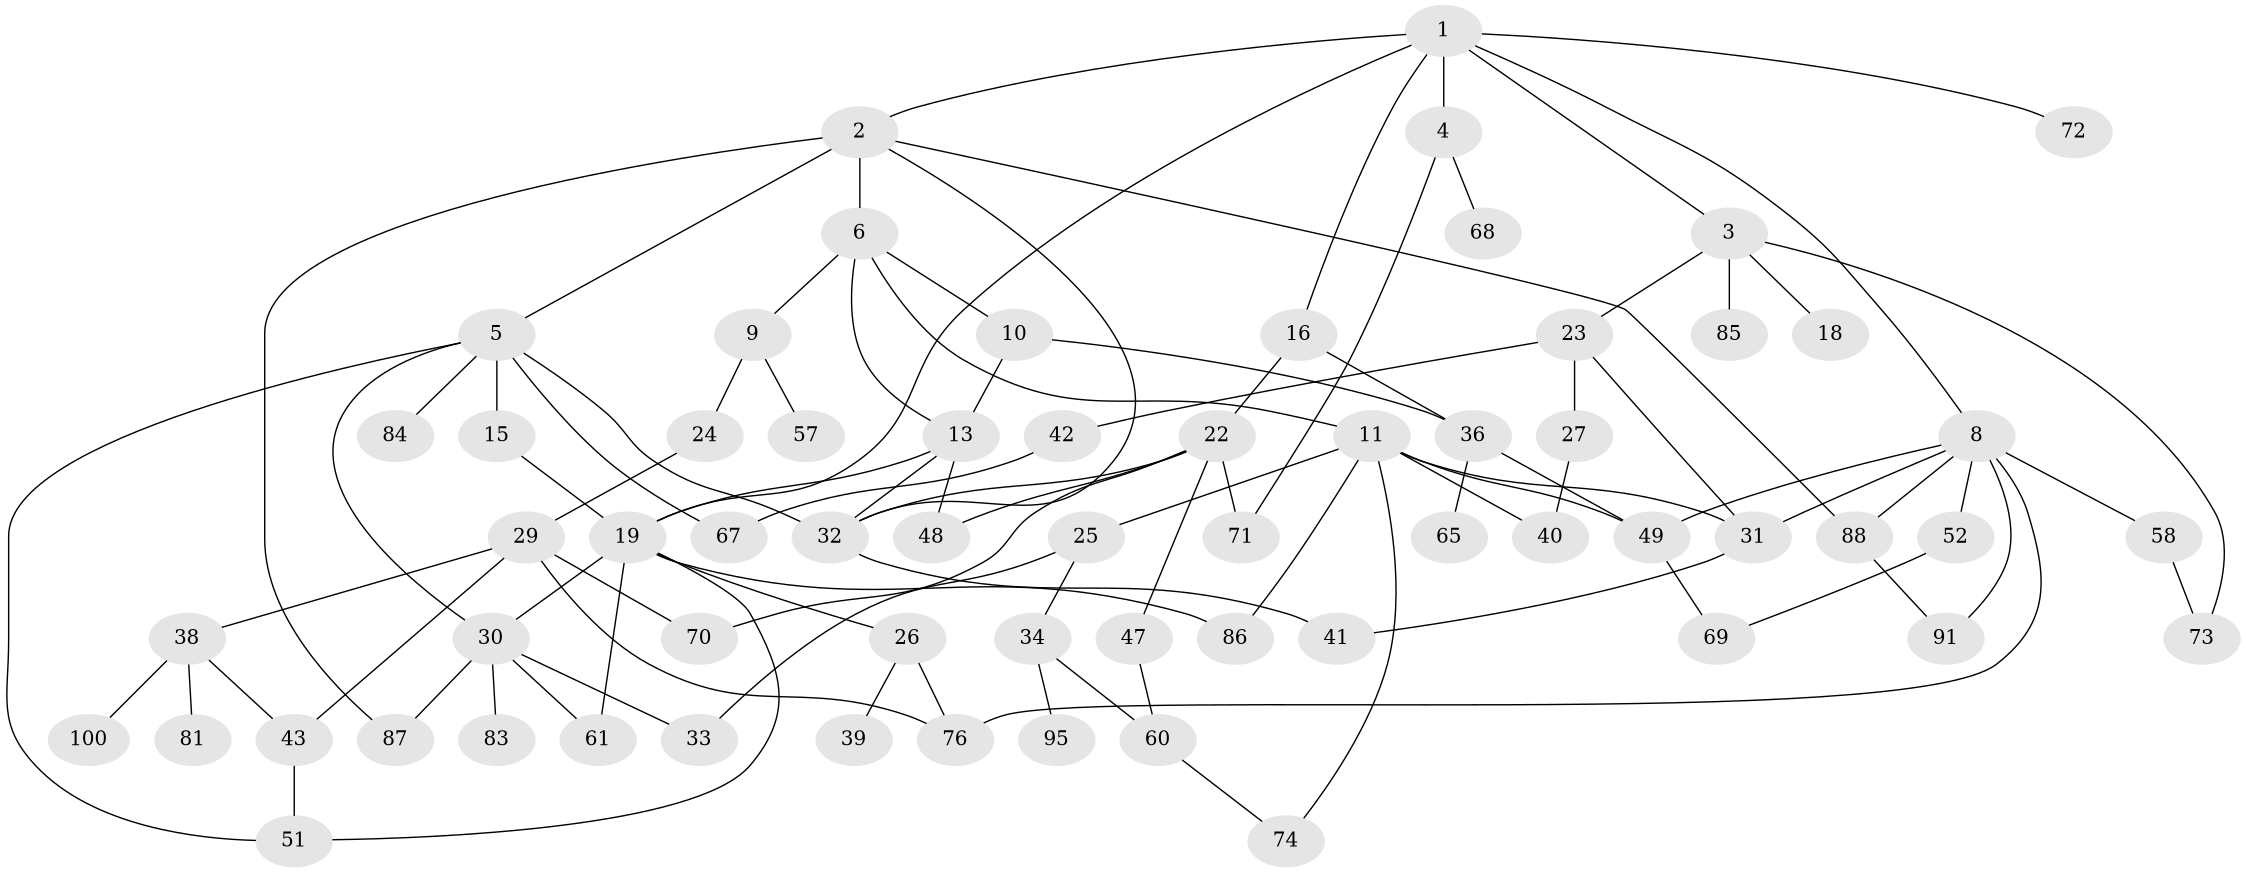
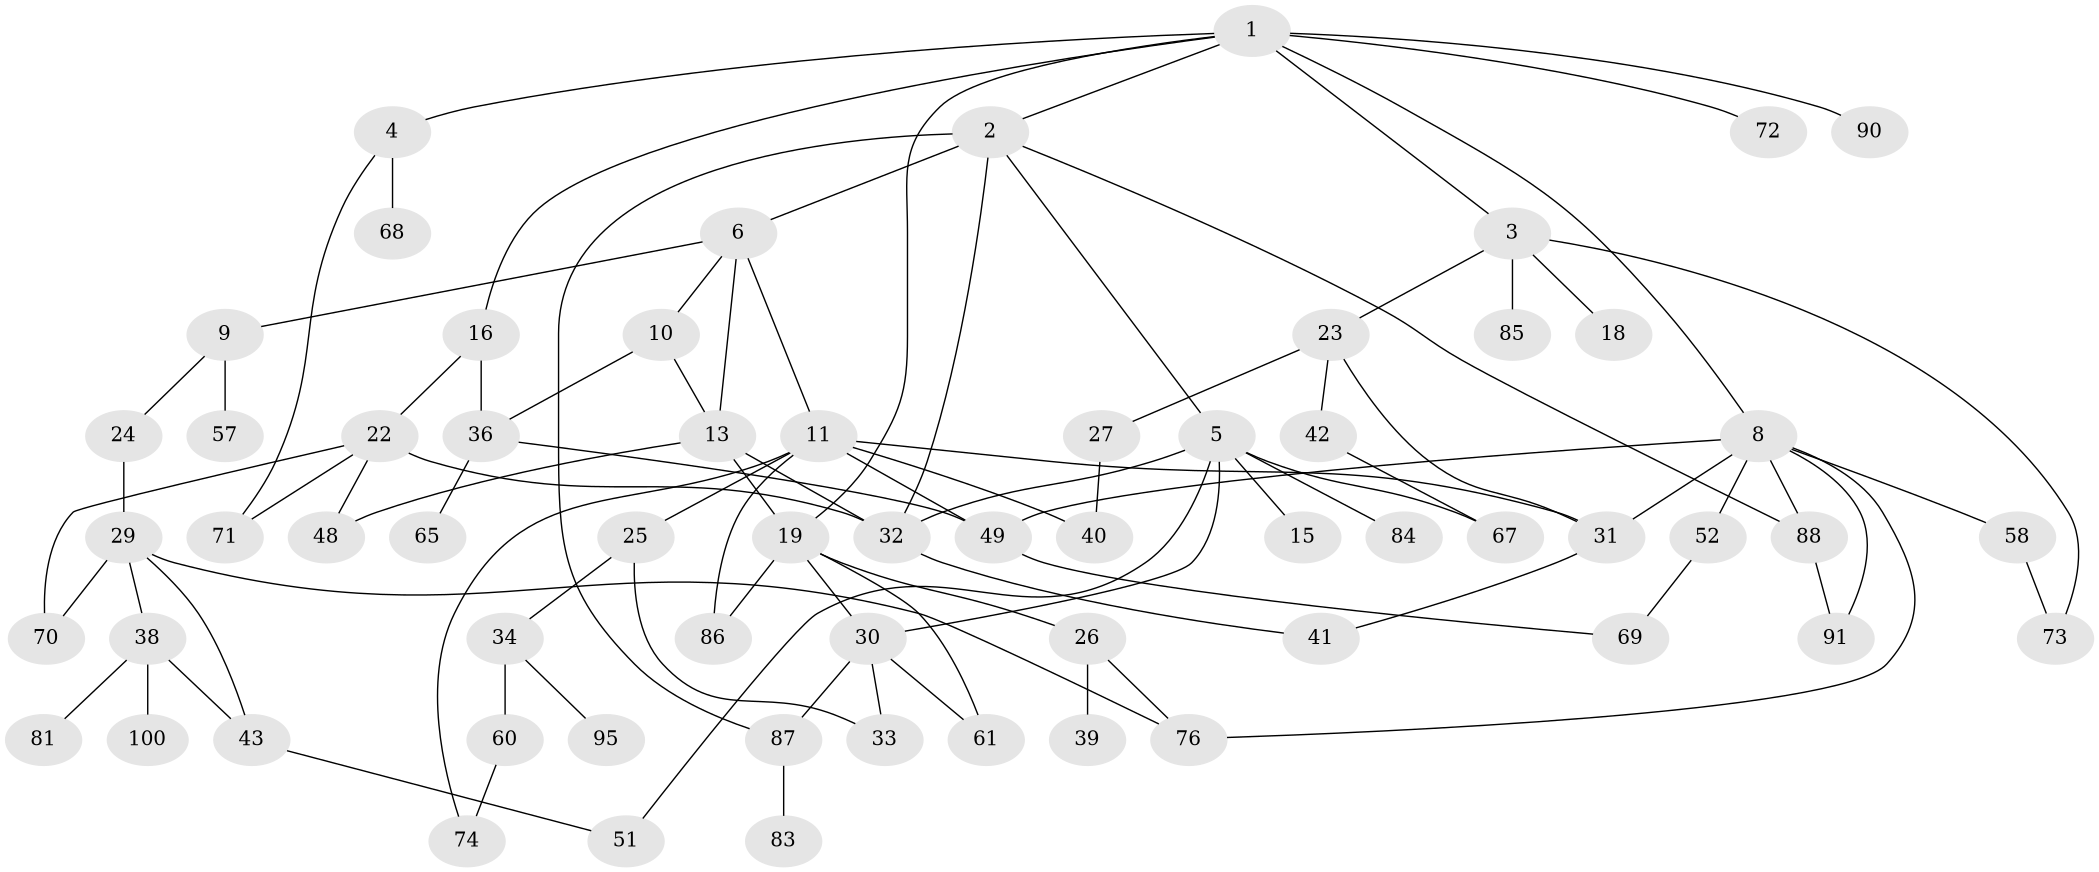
node "90": added
edge "15" -- "19": removed
node "47": removed
edge "30" -- "83": now "87" -- "83"
edge "19" -- "51": removed
